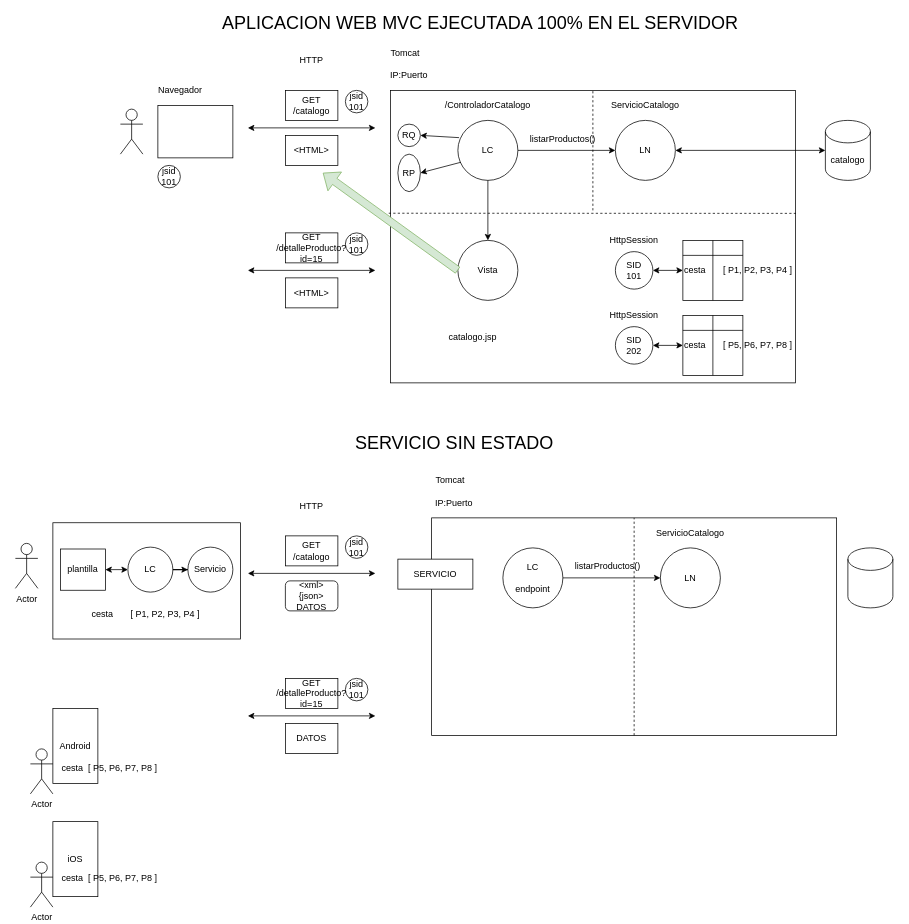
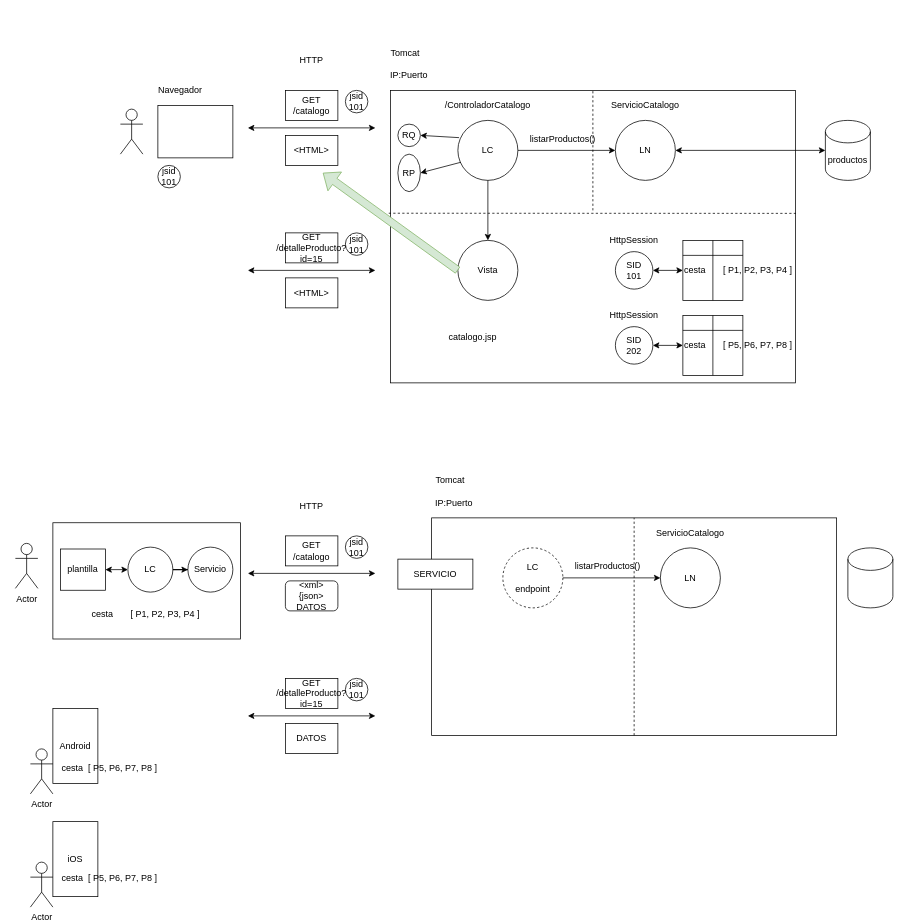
node "APLICACION WEB MVC EJECUTADA 100% EN EL SERVIDOR": removed
node "catalogo": label "catalogo" -> "productos"
node "SERVICIO SIN ESTADO": removed
node "LC endpoint": style solid -> dashed
